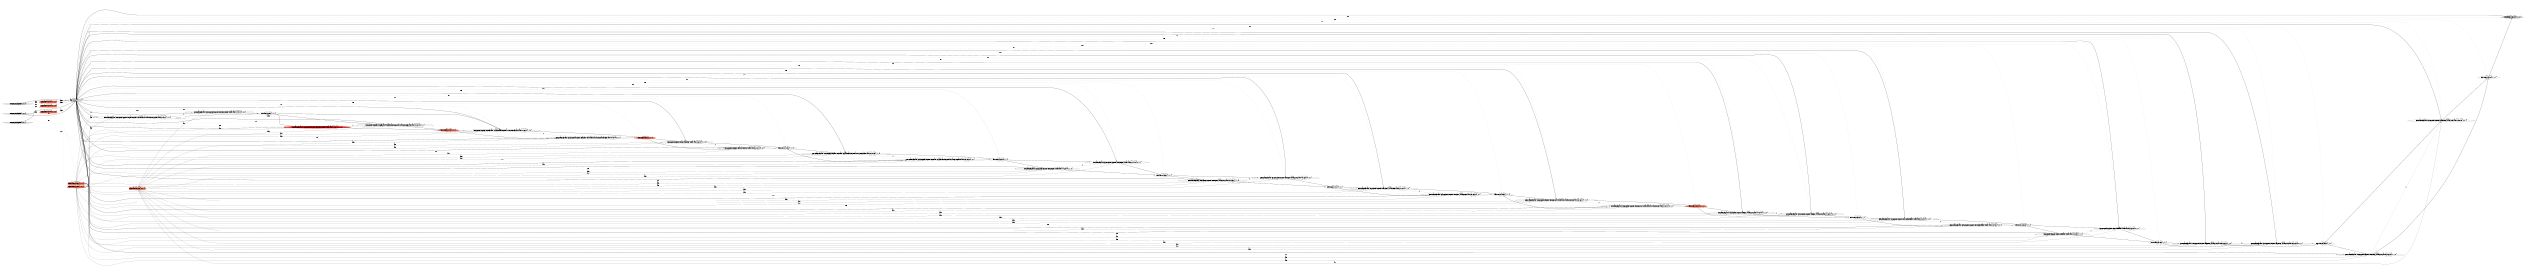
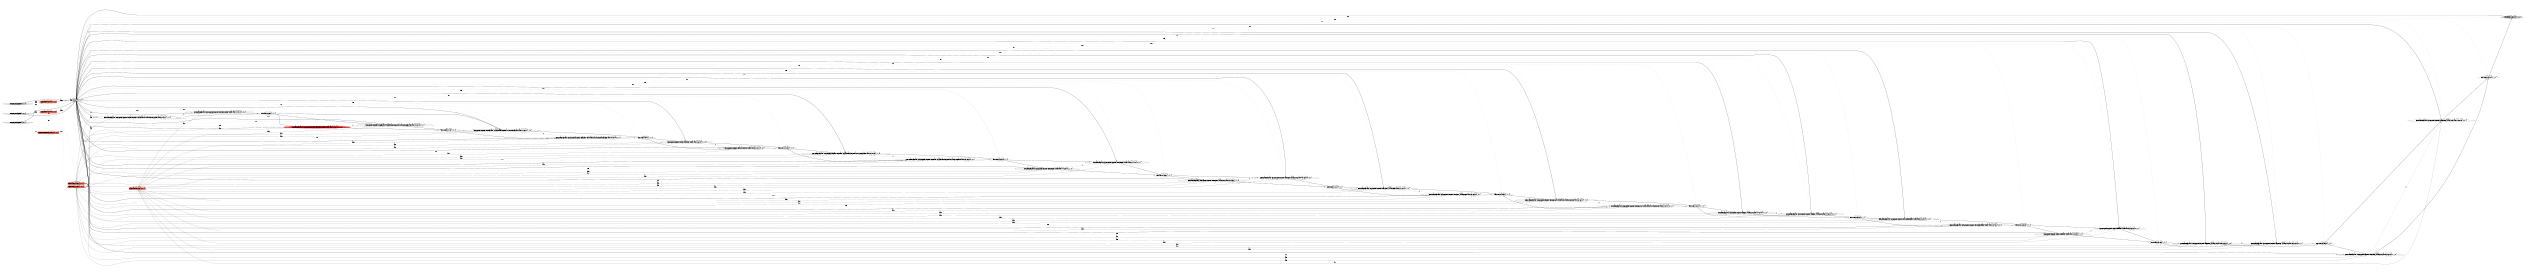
node "String name@@@2@@@['0', '1', '0']": removed
edge "name@@@3@@@['1', '1', '1']" -> "return true@@@7@@@['1', '0', '1']": label "value" -> "true"
node "return true@@@7@@@['1', '0', '1']": fillcolor tomato -> white
node "Component component@@@2@@@['0', '0', '1']": added
node "return true@@@9@@@['1', '1', '1']": fillcolor tomato -> white
node "return true@@@21@@@['1', '1', '1']": fillcolor tomato -> white
